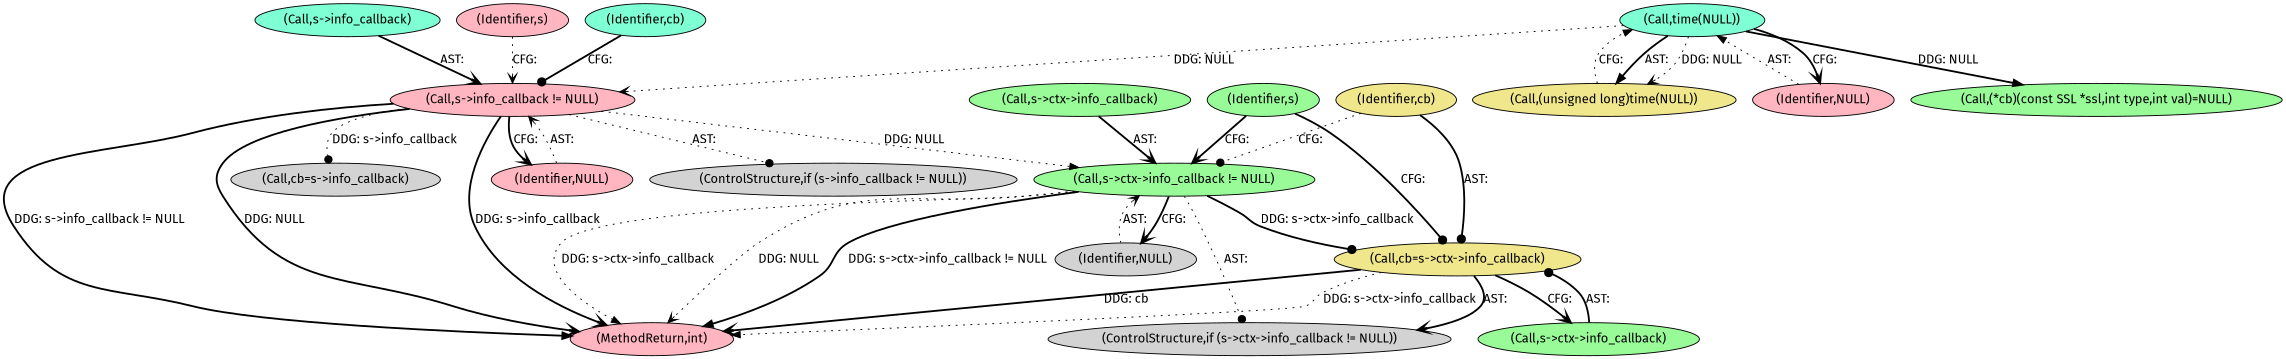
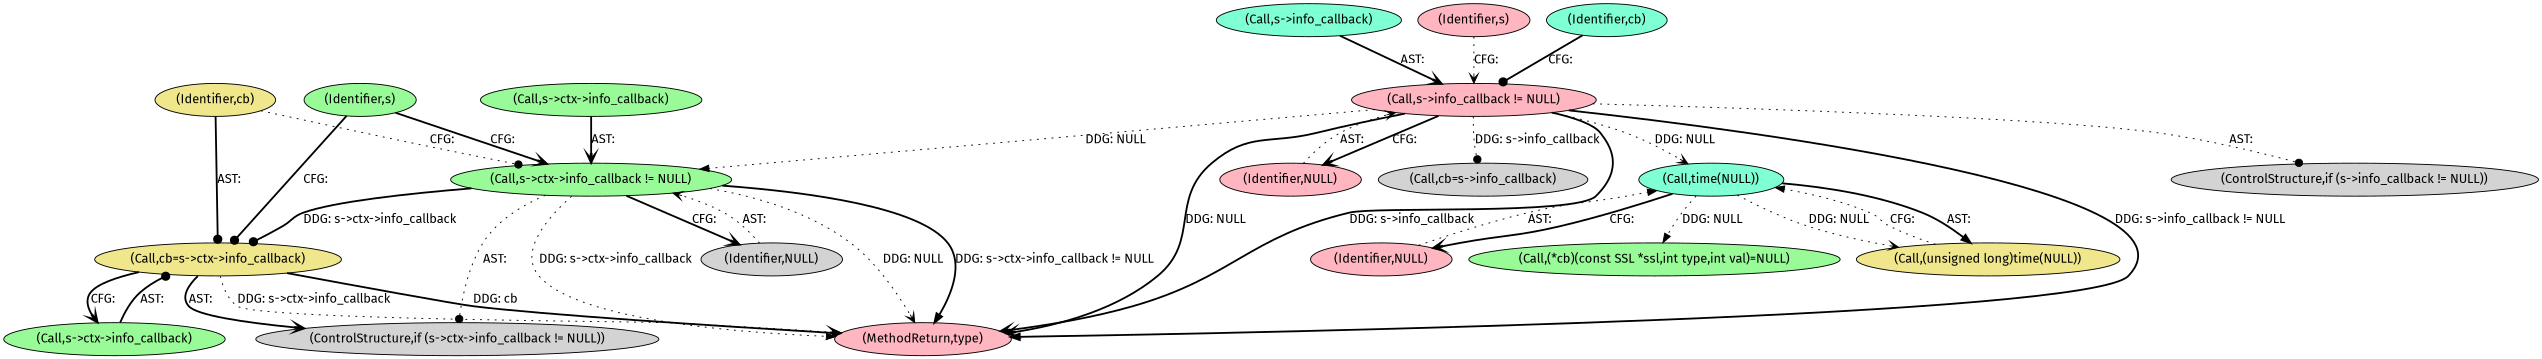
edge "(Call,time(NULL))" -> "(Call,(*cb)(const SSL *ssl,int type,int val)=NULL)": style bold -> dotted
edge "(Call,time(NULL))" -> "(Call,s->info_callback != NULL)": reversed
node "(MethodReturn,int)": label "(MethodReturn,int)" -> "(MethodReturn,type)"
